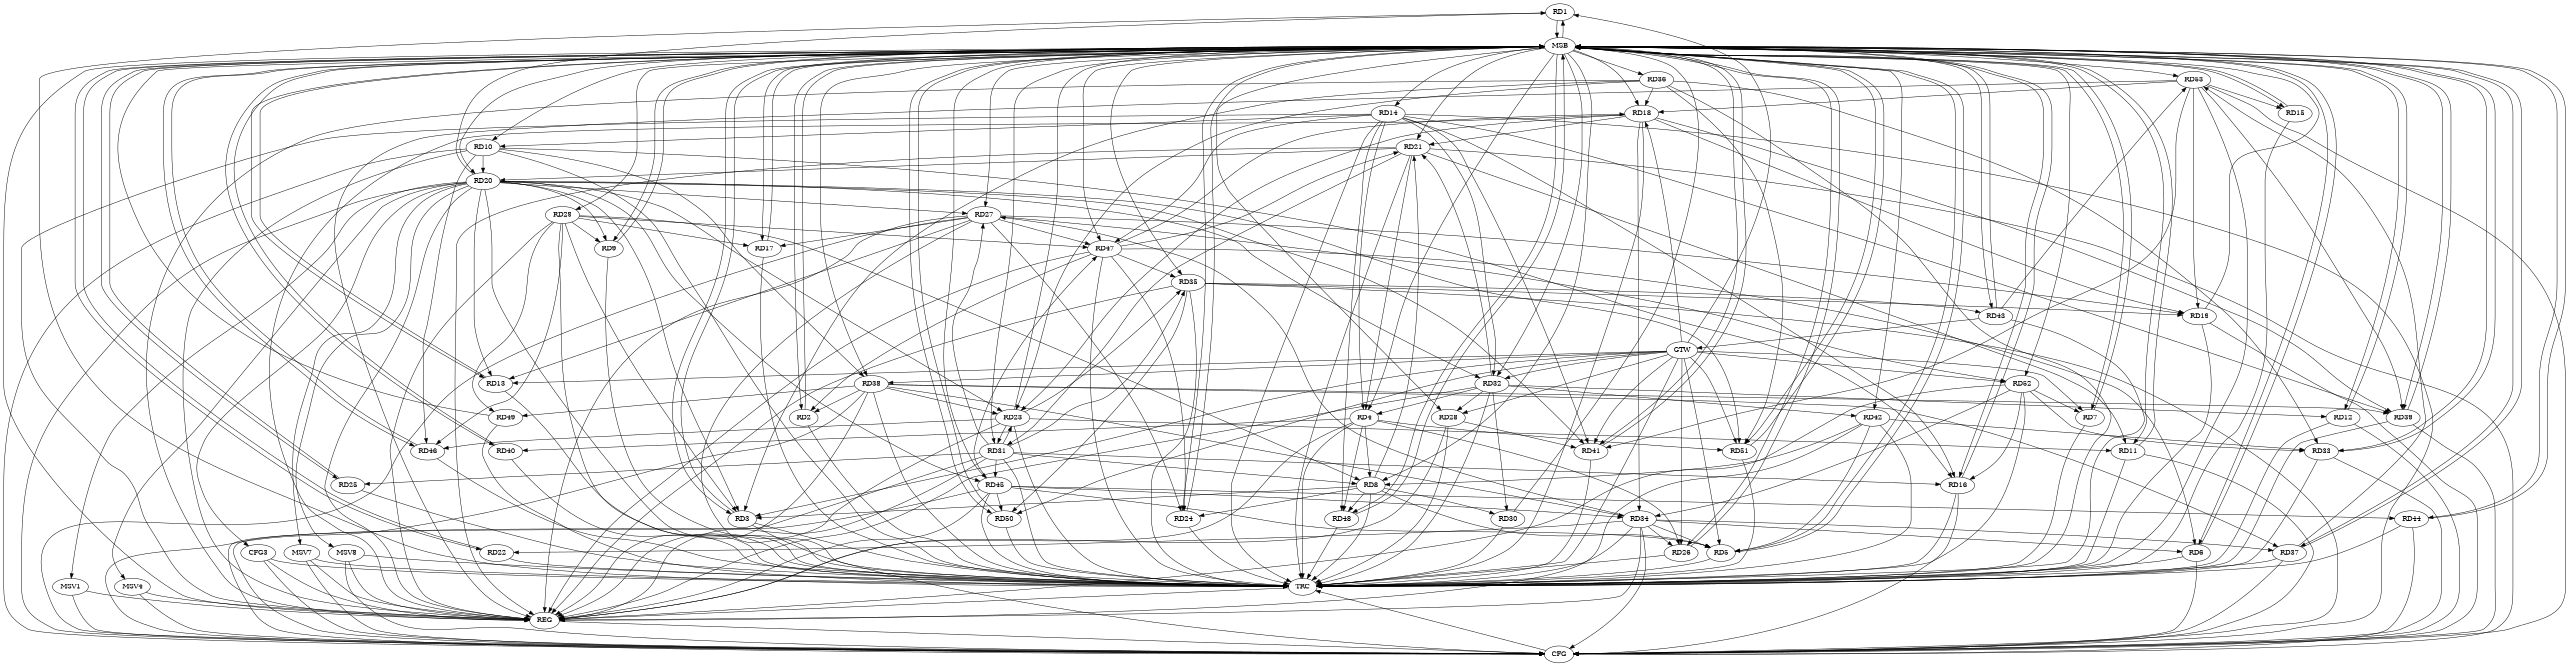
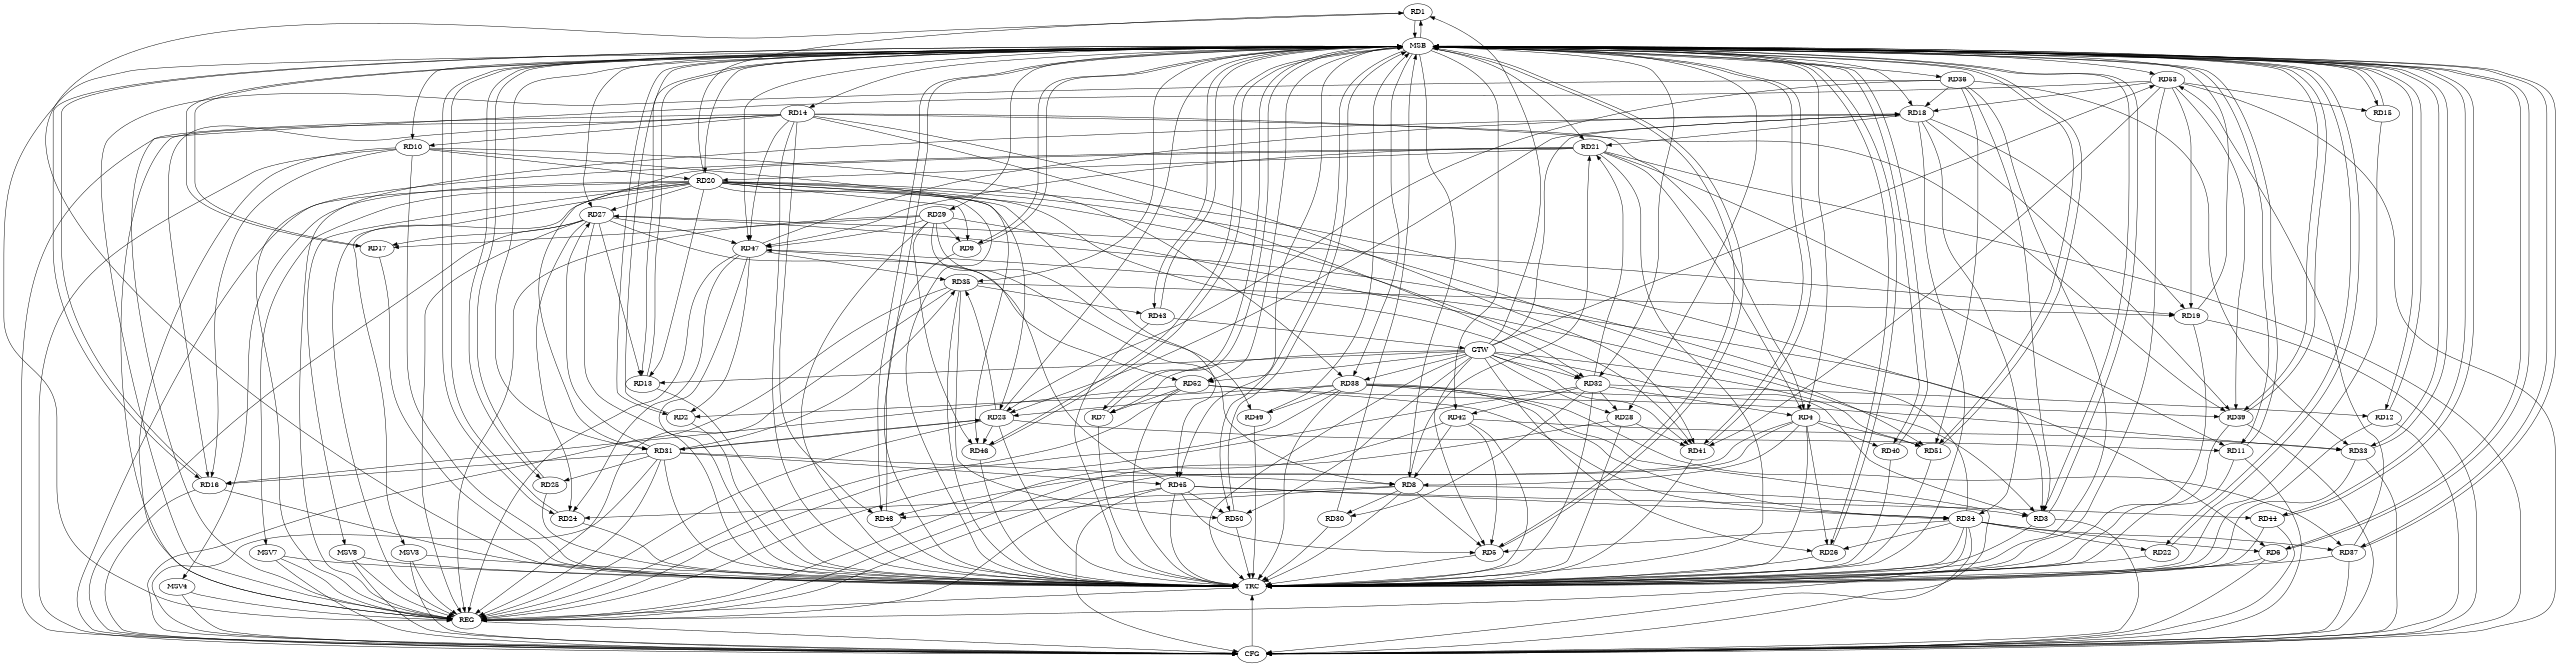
edge "RD43" -> "RD53": now "GTW" -> "RD53"
edge "RD47" -> "RD21": reversed
node "CFG3": label "CFG3" -> "MSV3"
node "MSV1": removed
